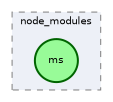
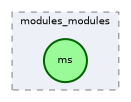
cluster "node_modules": label "node_modules" -> "modules_modules"
